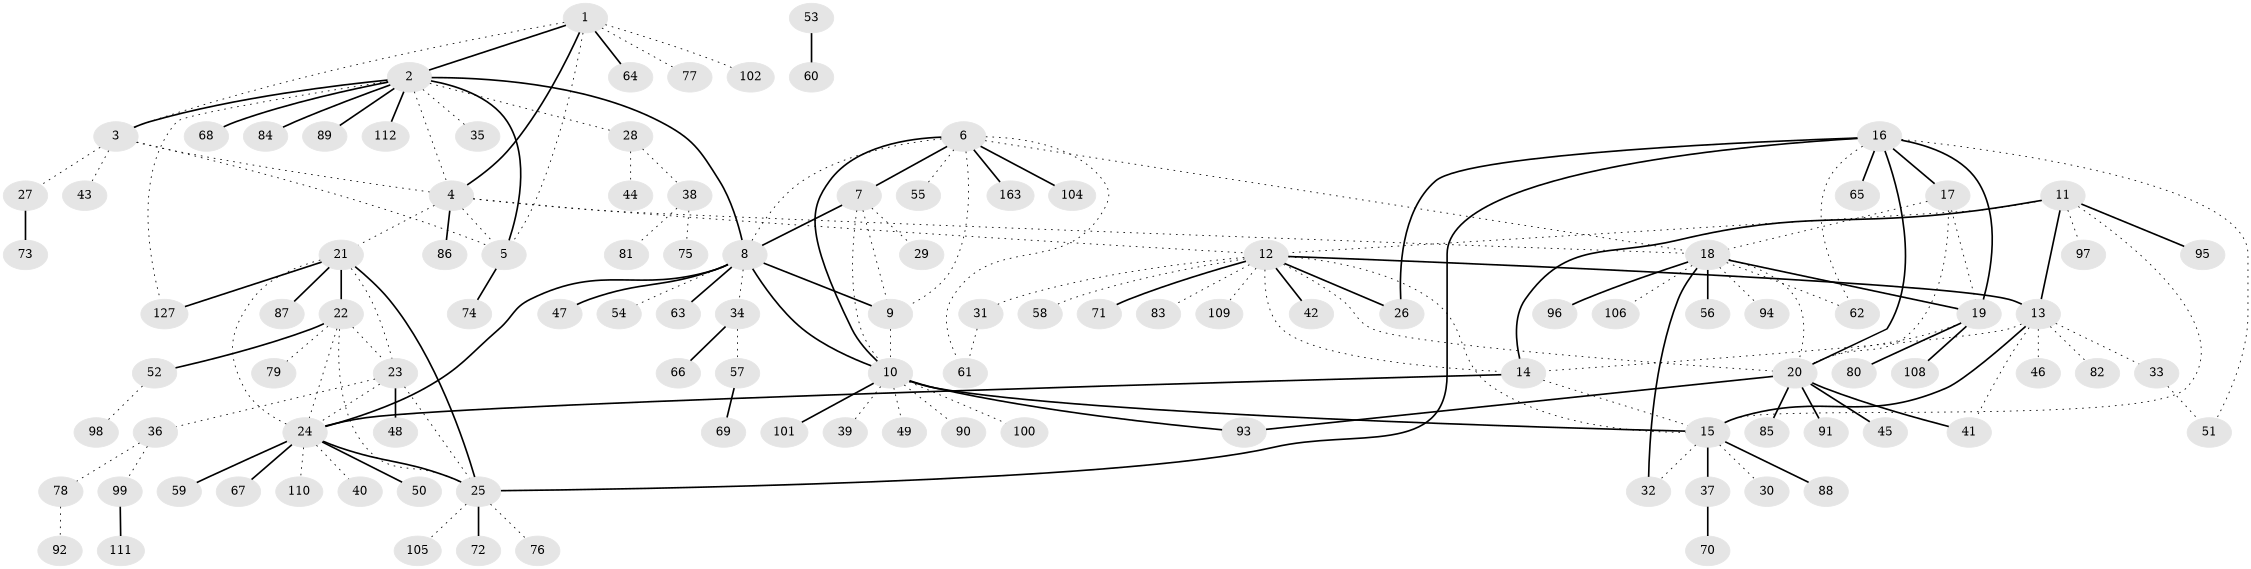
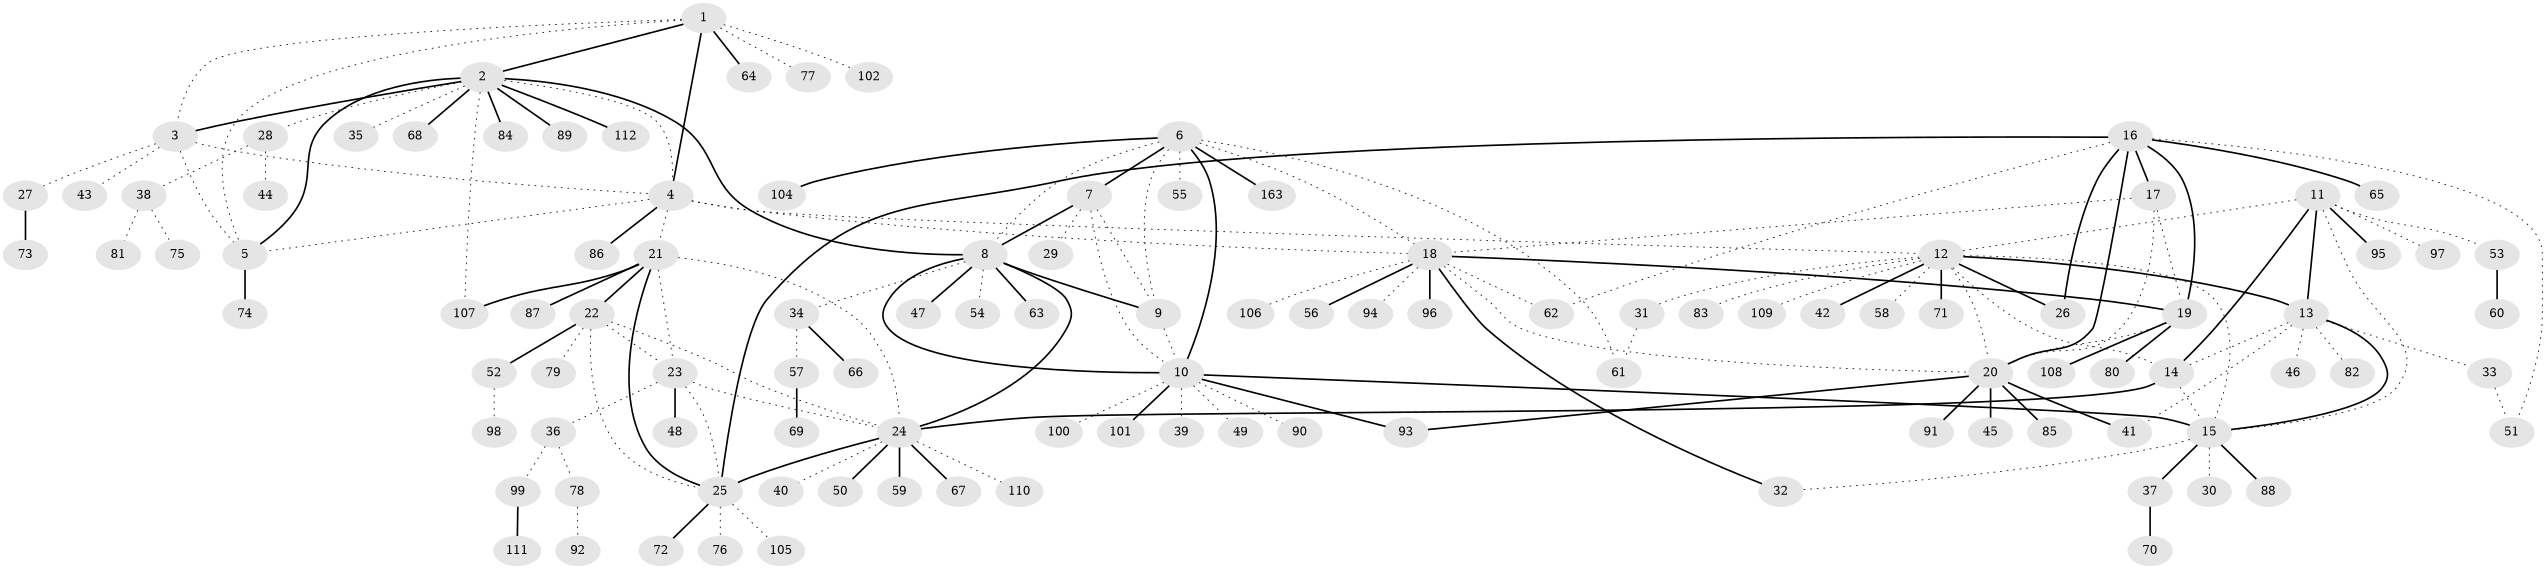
edge "11" -- "53": added
node "127": label "127" -> "107"
